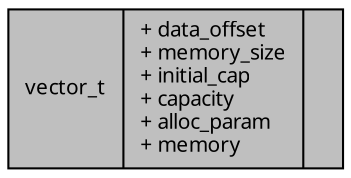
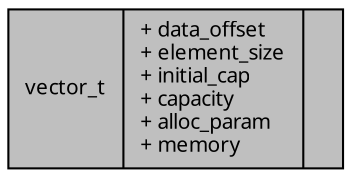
node "vector_t": text "+ memory_size" -> "+ element_size"
